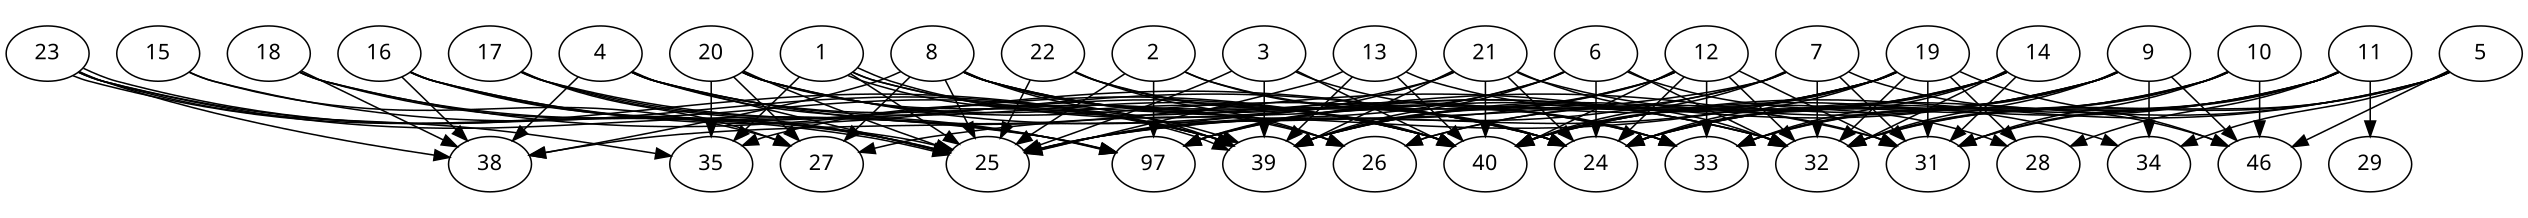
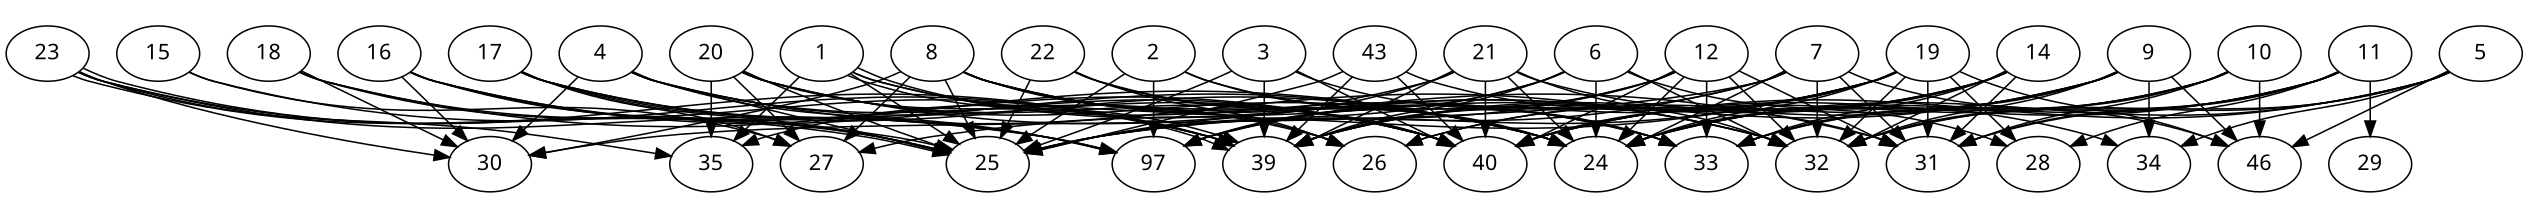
node "13": label "13" -> "43"
edge "8" -> "39": removed
edge "7" -> "40": now "7" -> "24"
edge "17" -> "24": added
node "38": label "38" -> "30"
